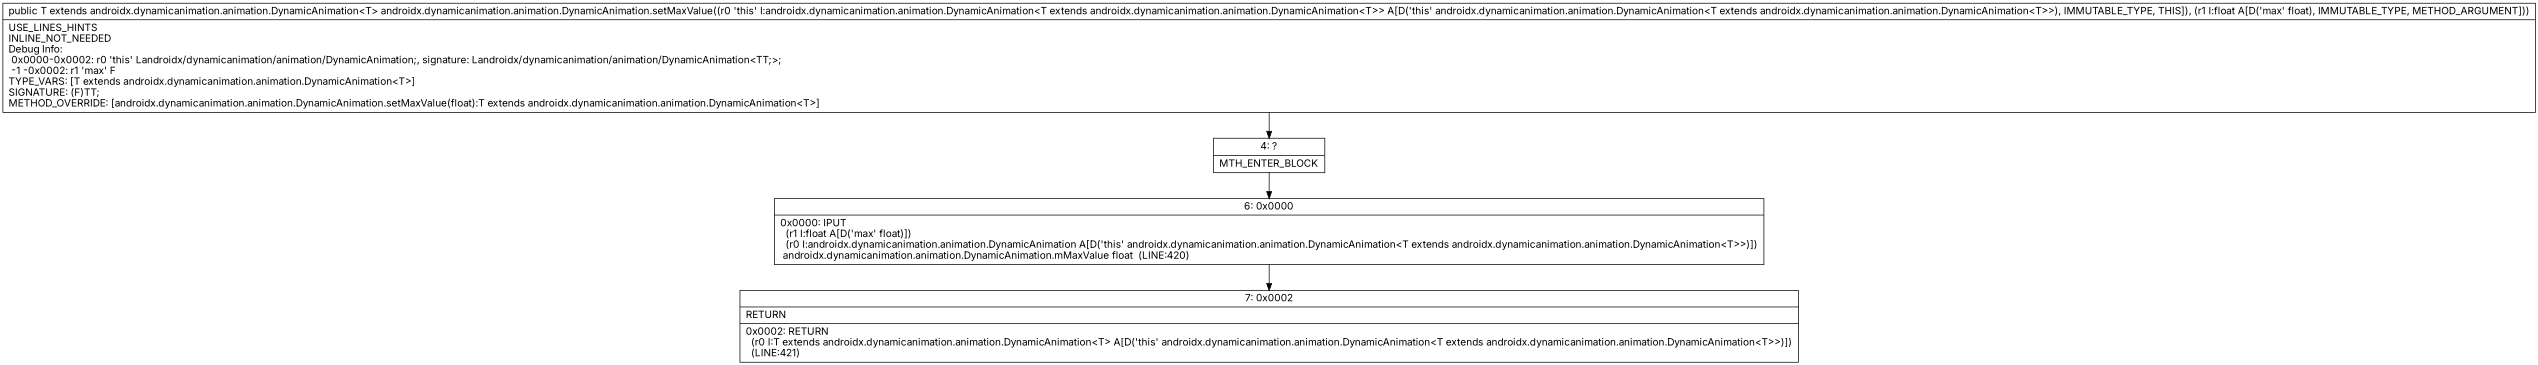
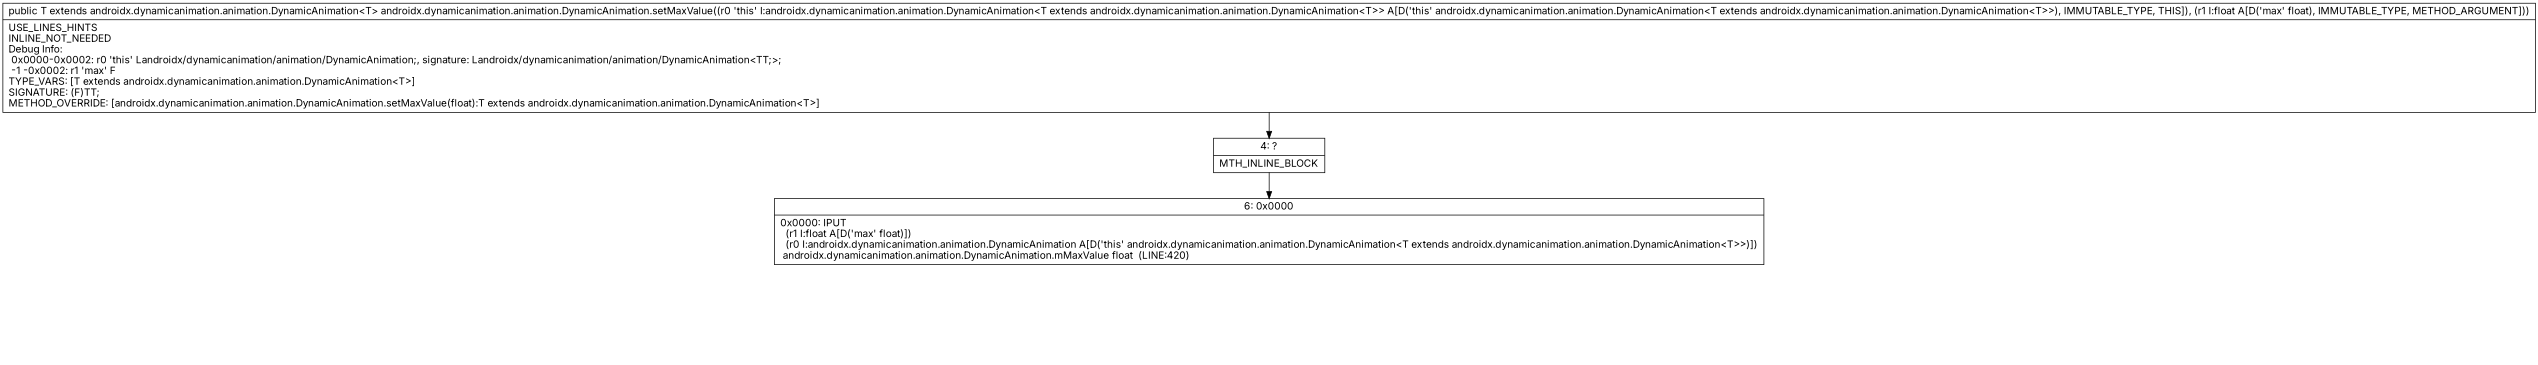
node "4: ?": text "MTH_ENTER_BLOCK" -> "MTH_INLINE_BLOCK"
node "7: 0x0002": removed
